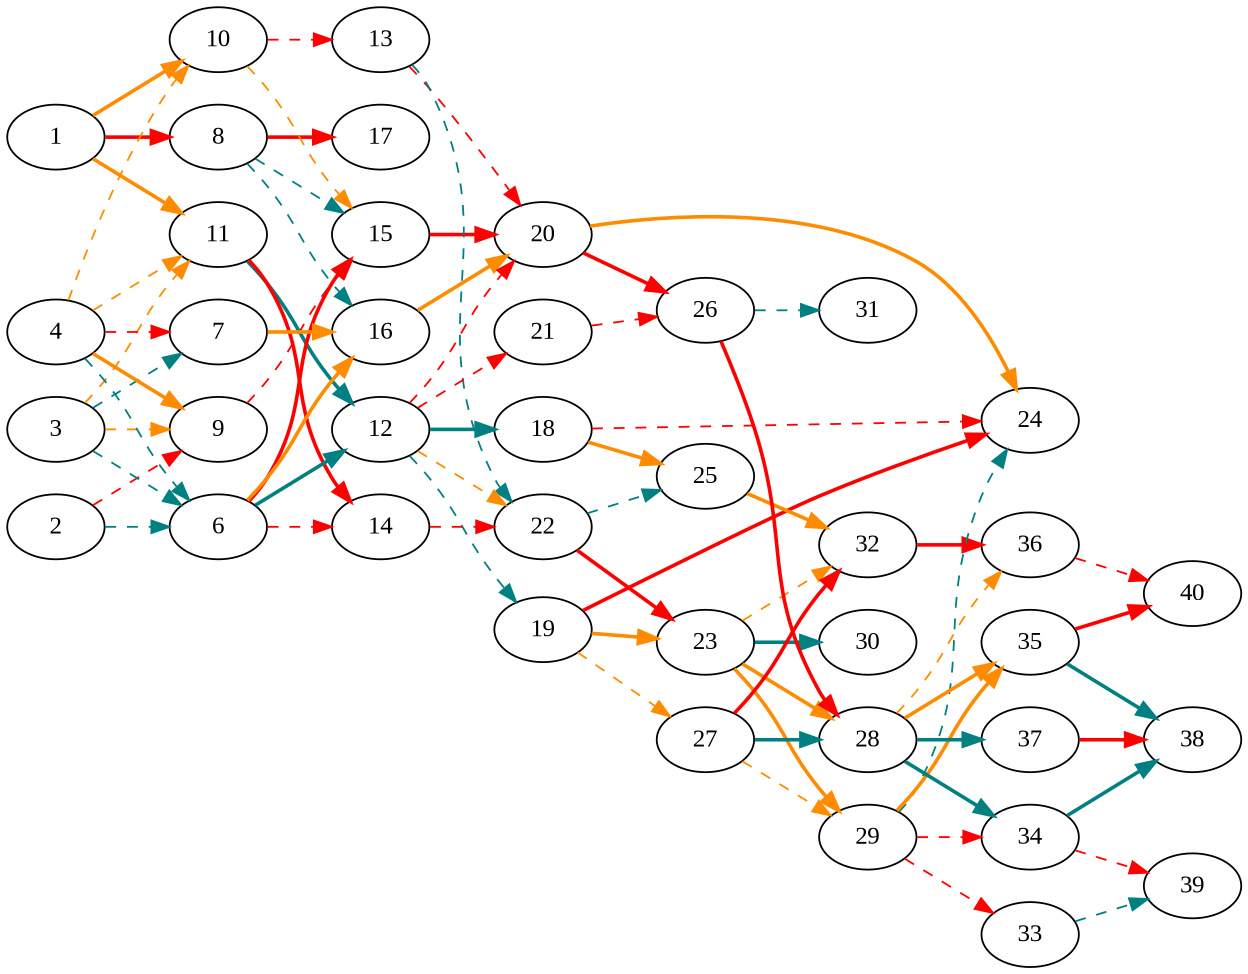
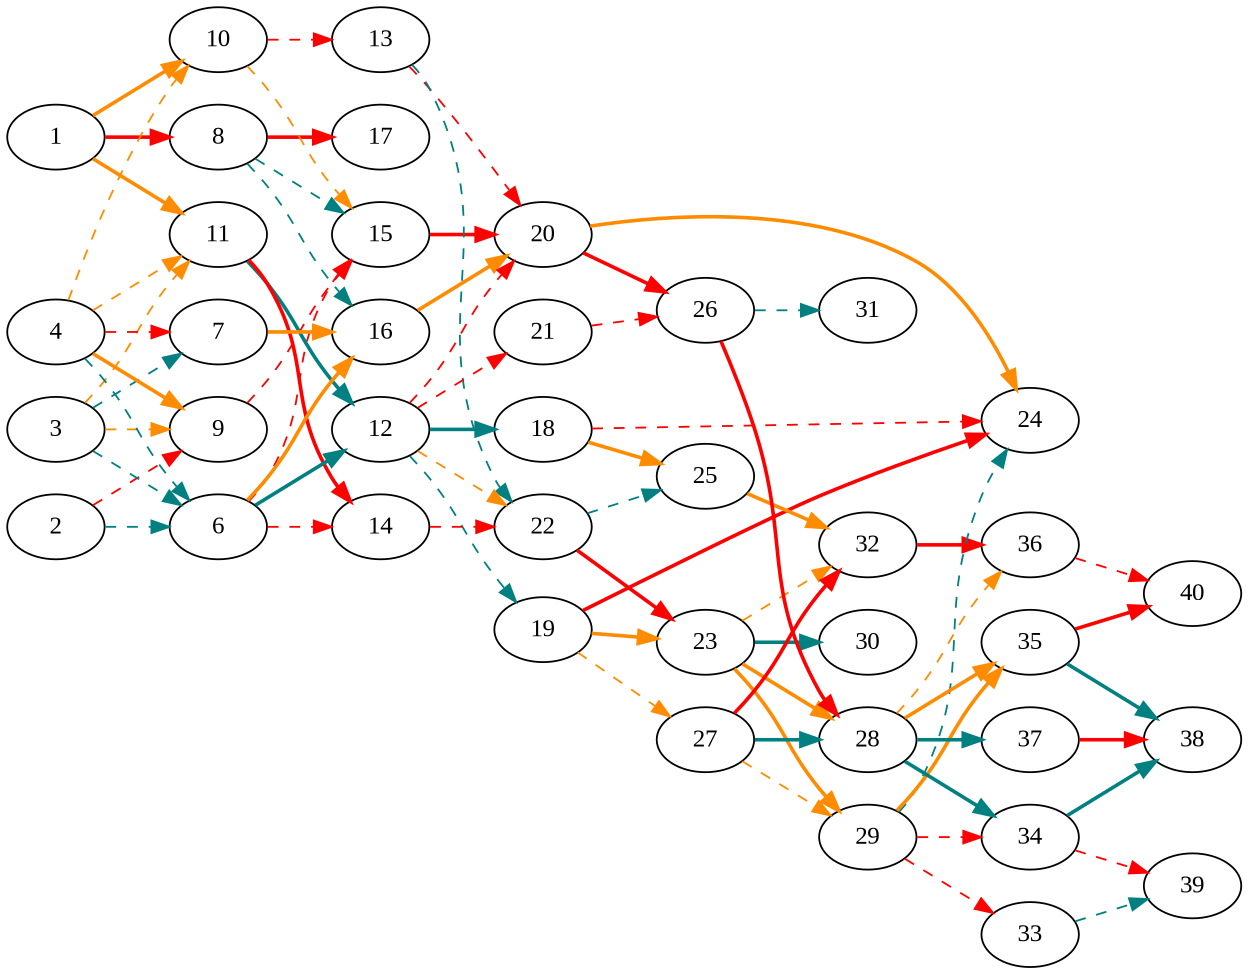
edge "6" -> "15": style bold -> dashed
